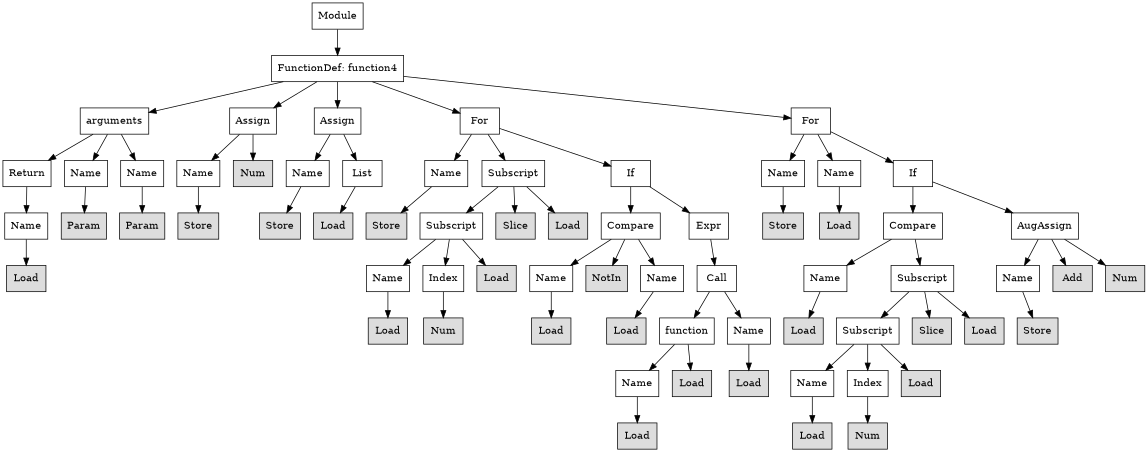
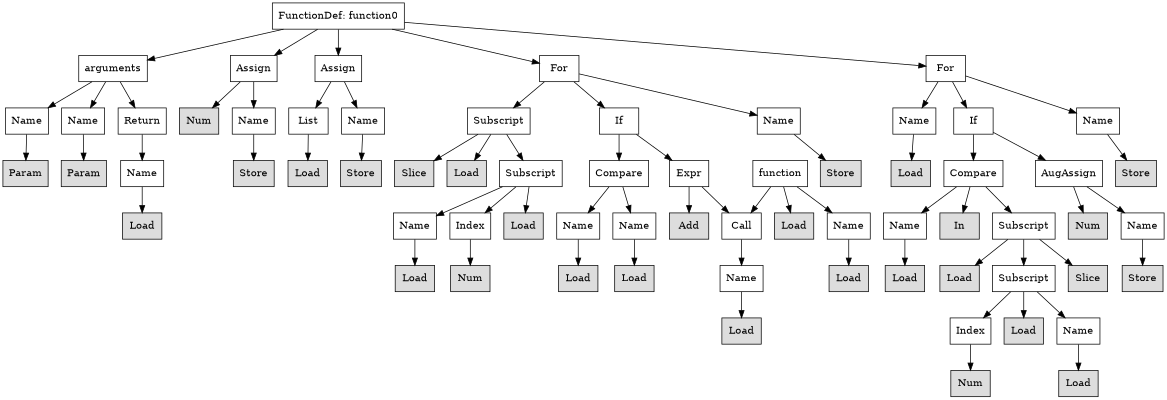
node "Module": removed
node "FunctionDef: function4": label "FunctionDef: function4" -> "FunctionDef: function0"
node "In": added
edge "AugAssign" -> "Add": now "Expr" -> "Add"
node "NotIn": removed
edge "Call" -> "function": reversed
